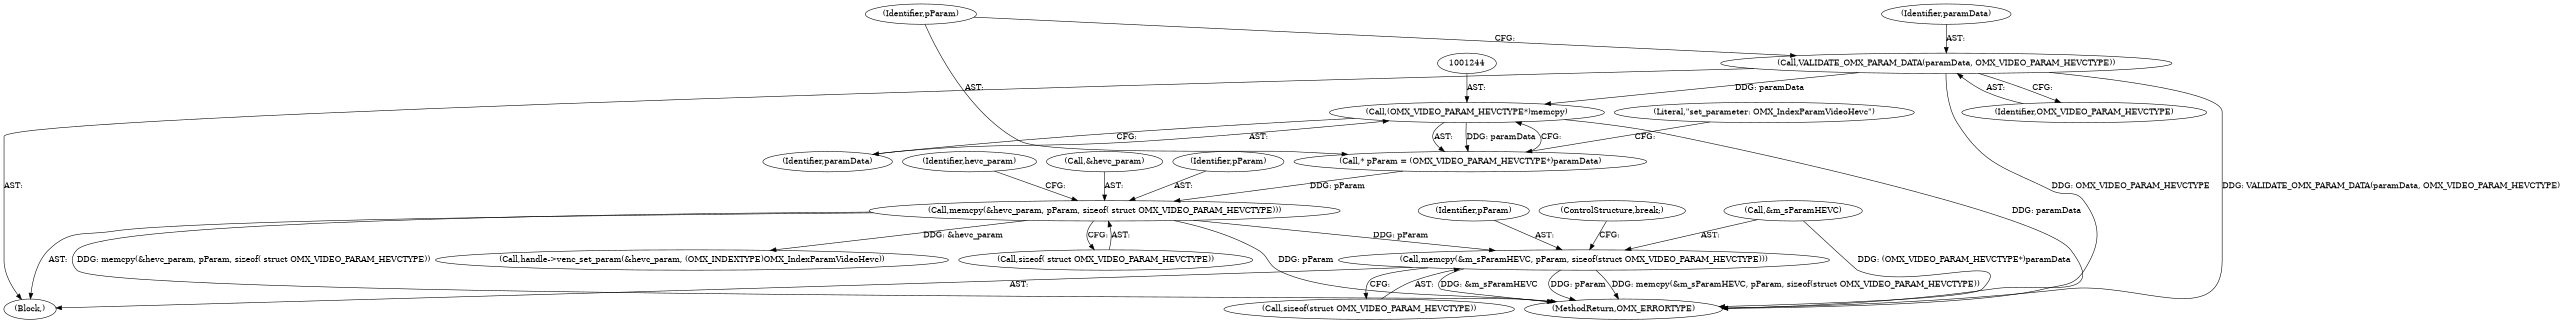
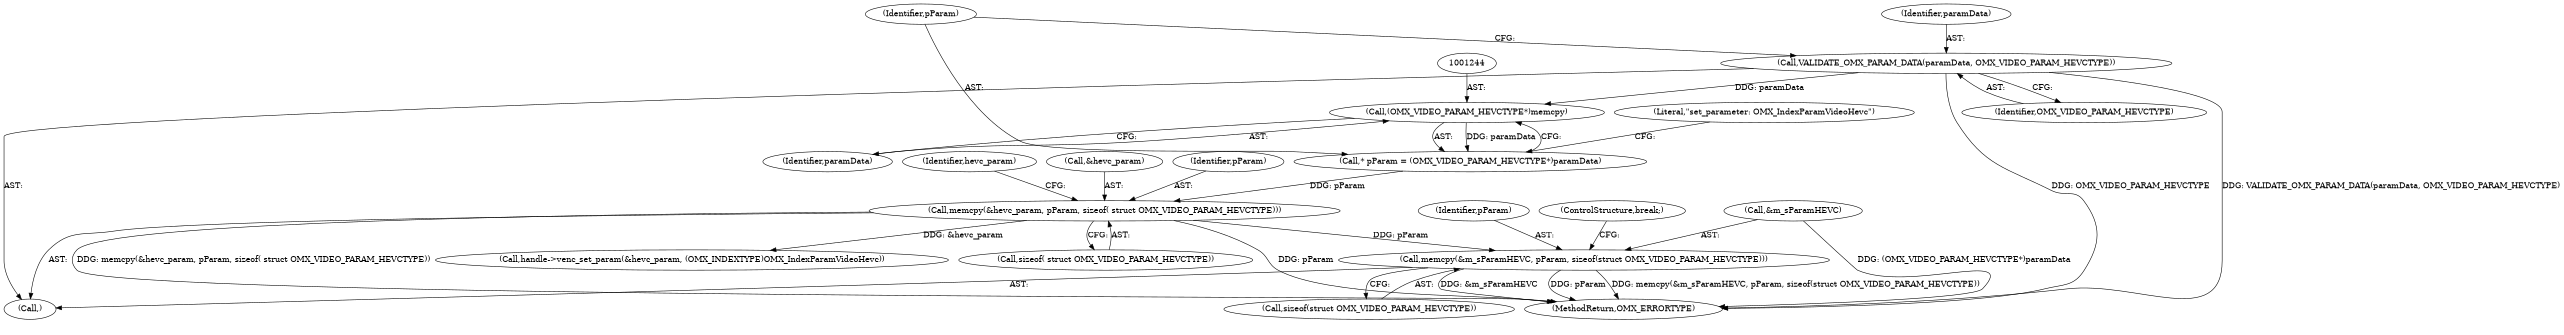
edge "(Call,(OMX_VIDEO_PARAM_HEVCTYPE*)memcpy)" -> "(MethodReturn,OMX_ERRORTYPE)": removed, label "DDG: paramData"
node "(Block,)": label "(Block,)" -> "(Call,)"
